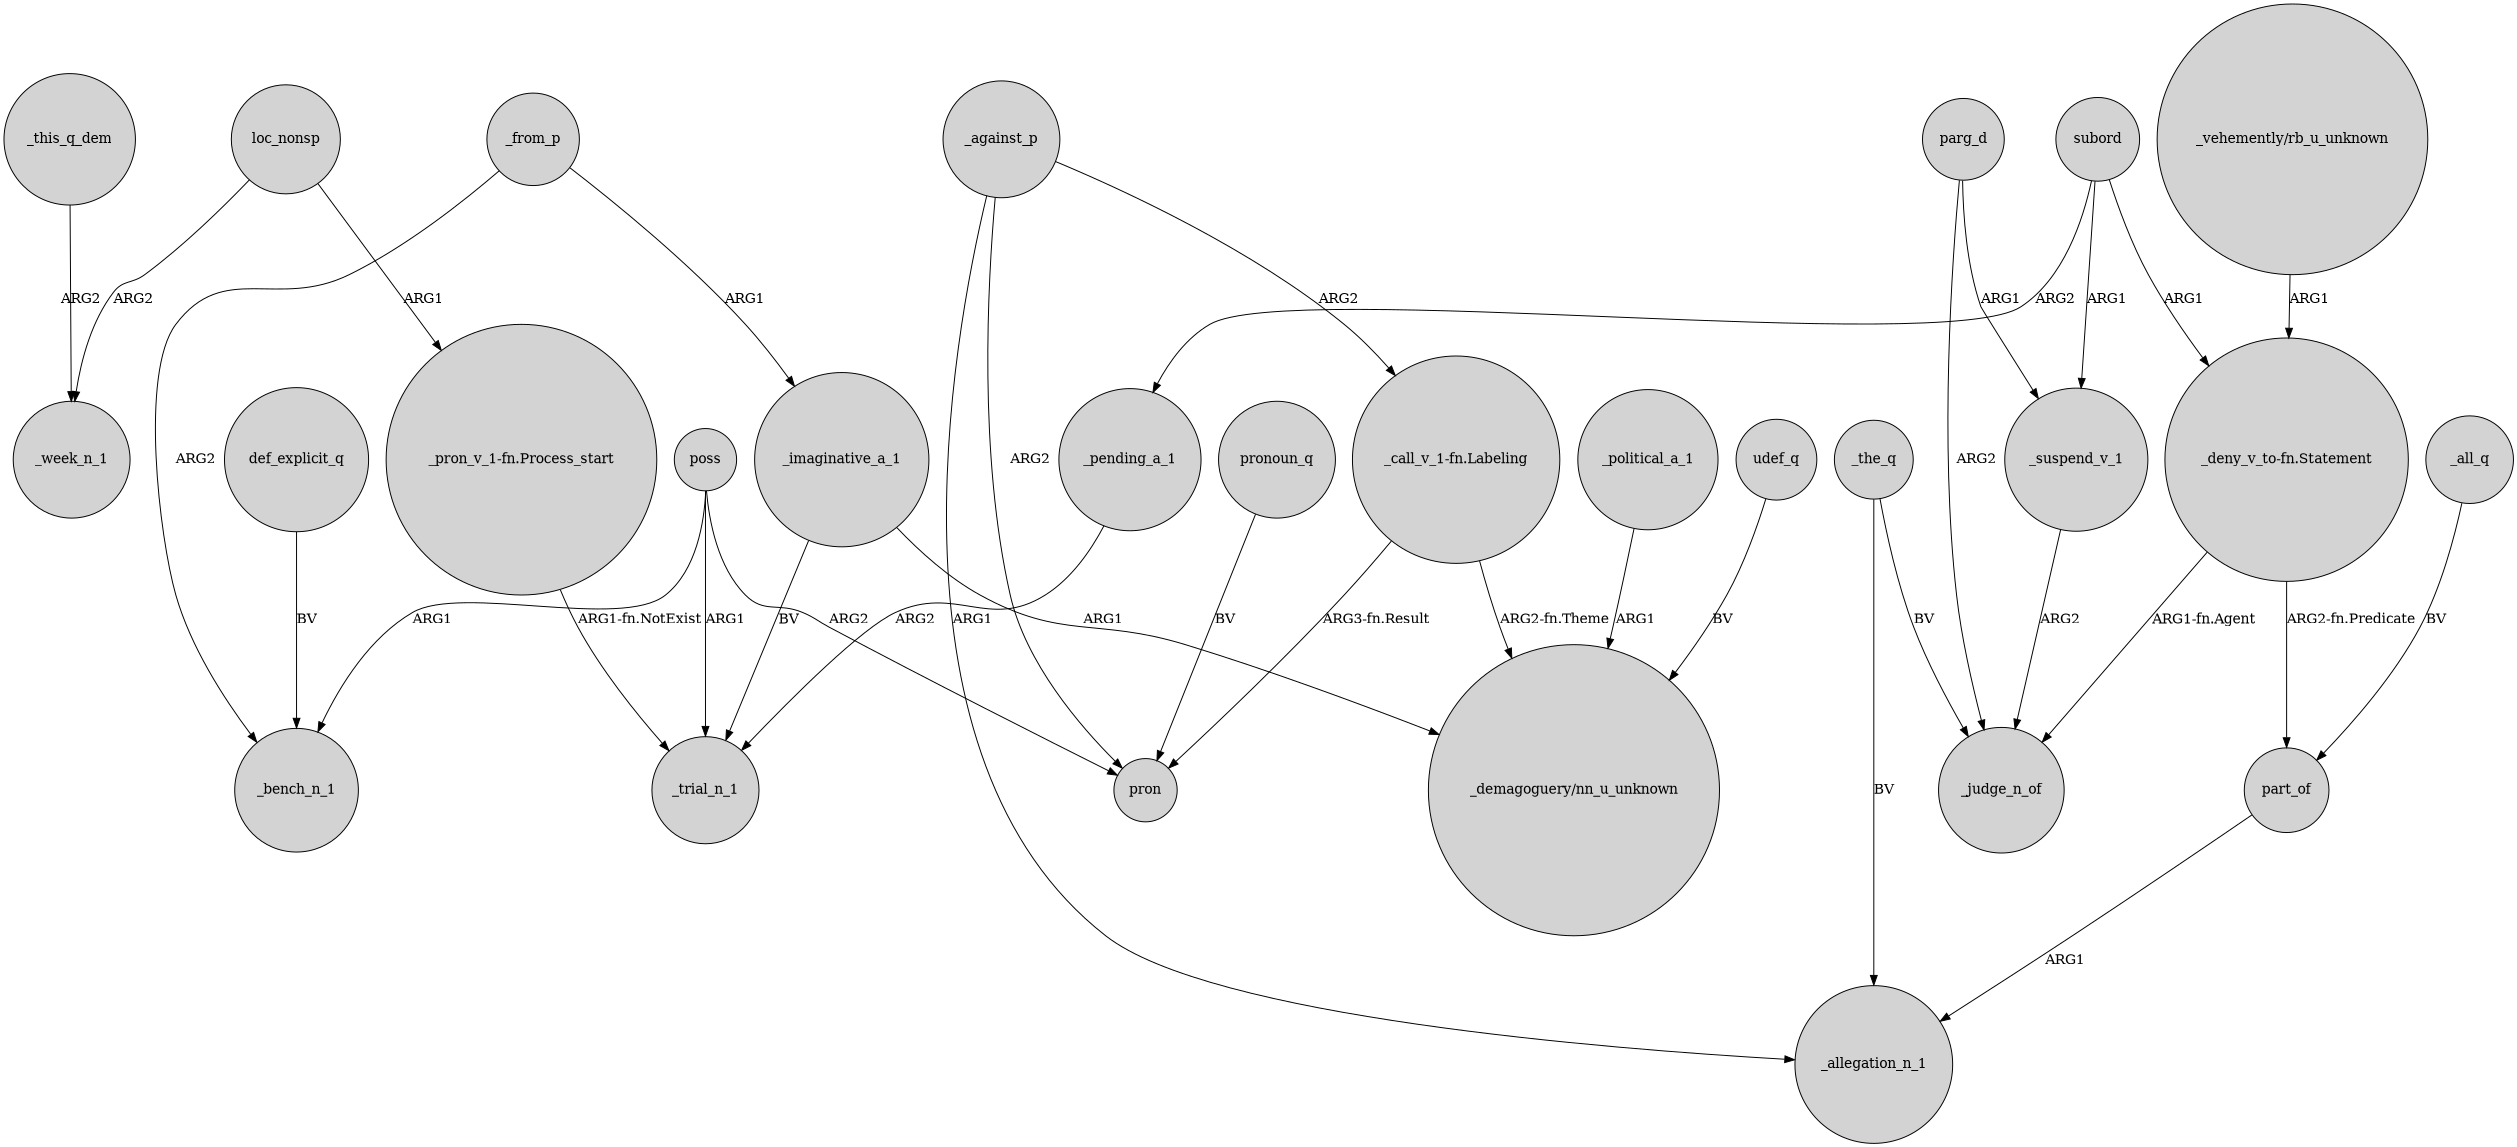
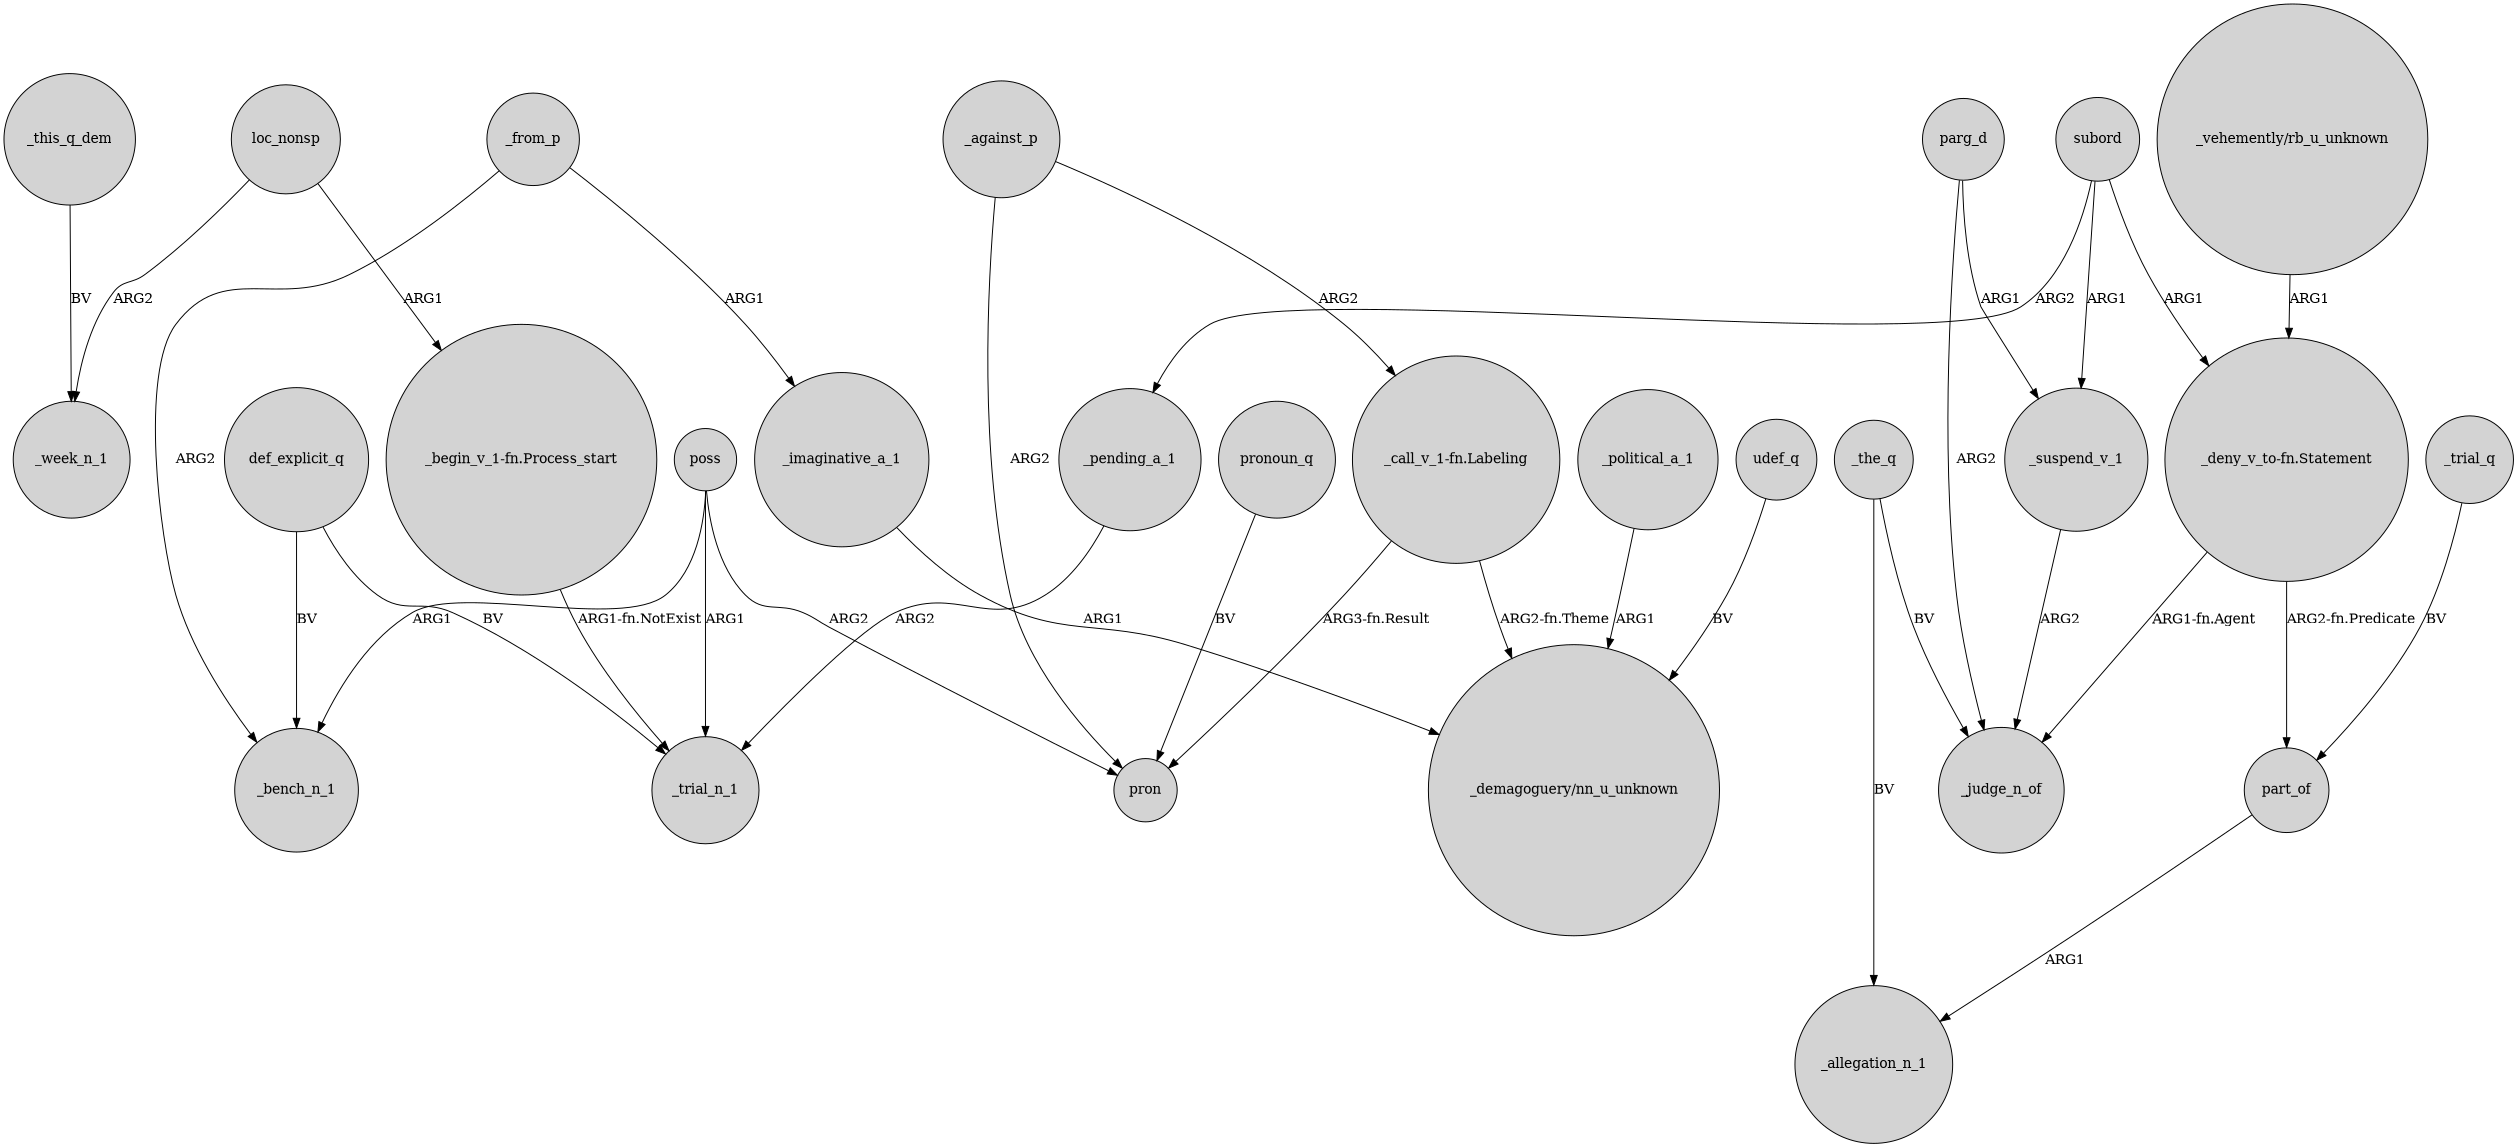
edge "_this_q_dem" -> "_week_n_1": label "ARG2" -> "BV"
node "_pron_v_1-fn.Process_start": label "_pron_v_1-fn.Process_start" -> "_begin_v_1-fn.Process_start"
node "_all_q": label "_all_q" -> "_trial_q"
edge "_imaginative_a_1" -> "_trial_n_1": now "def_explicit_q" -> "_trial_n_1"
edge "_against_p" -> "_allegation_n_1": removed, label "ARG1"
